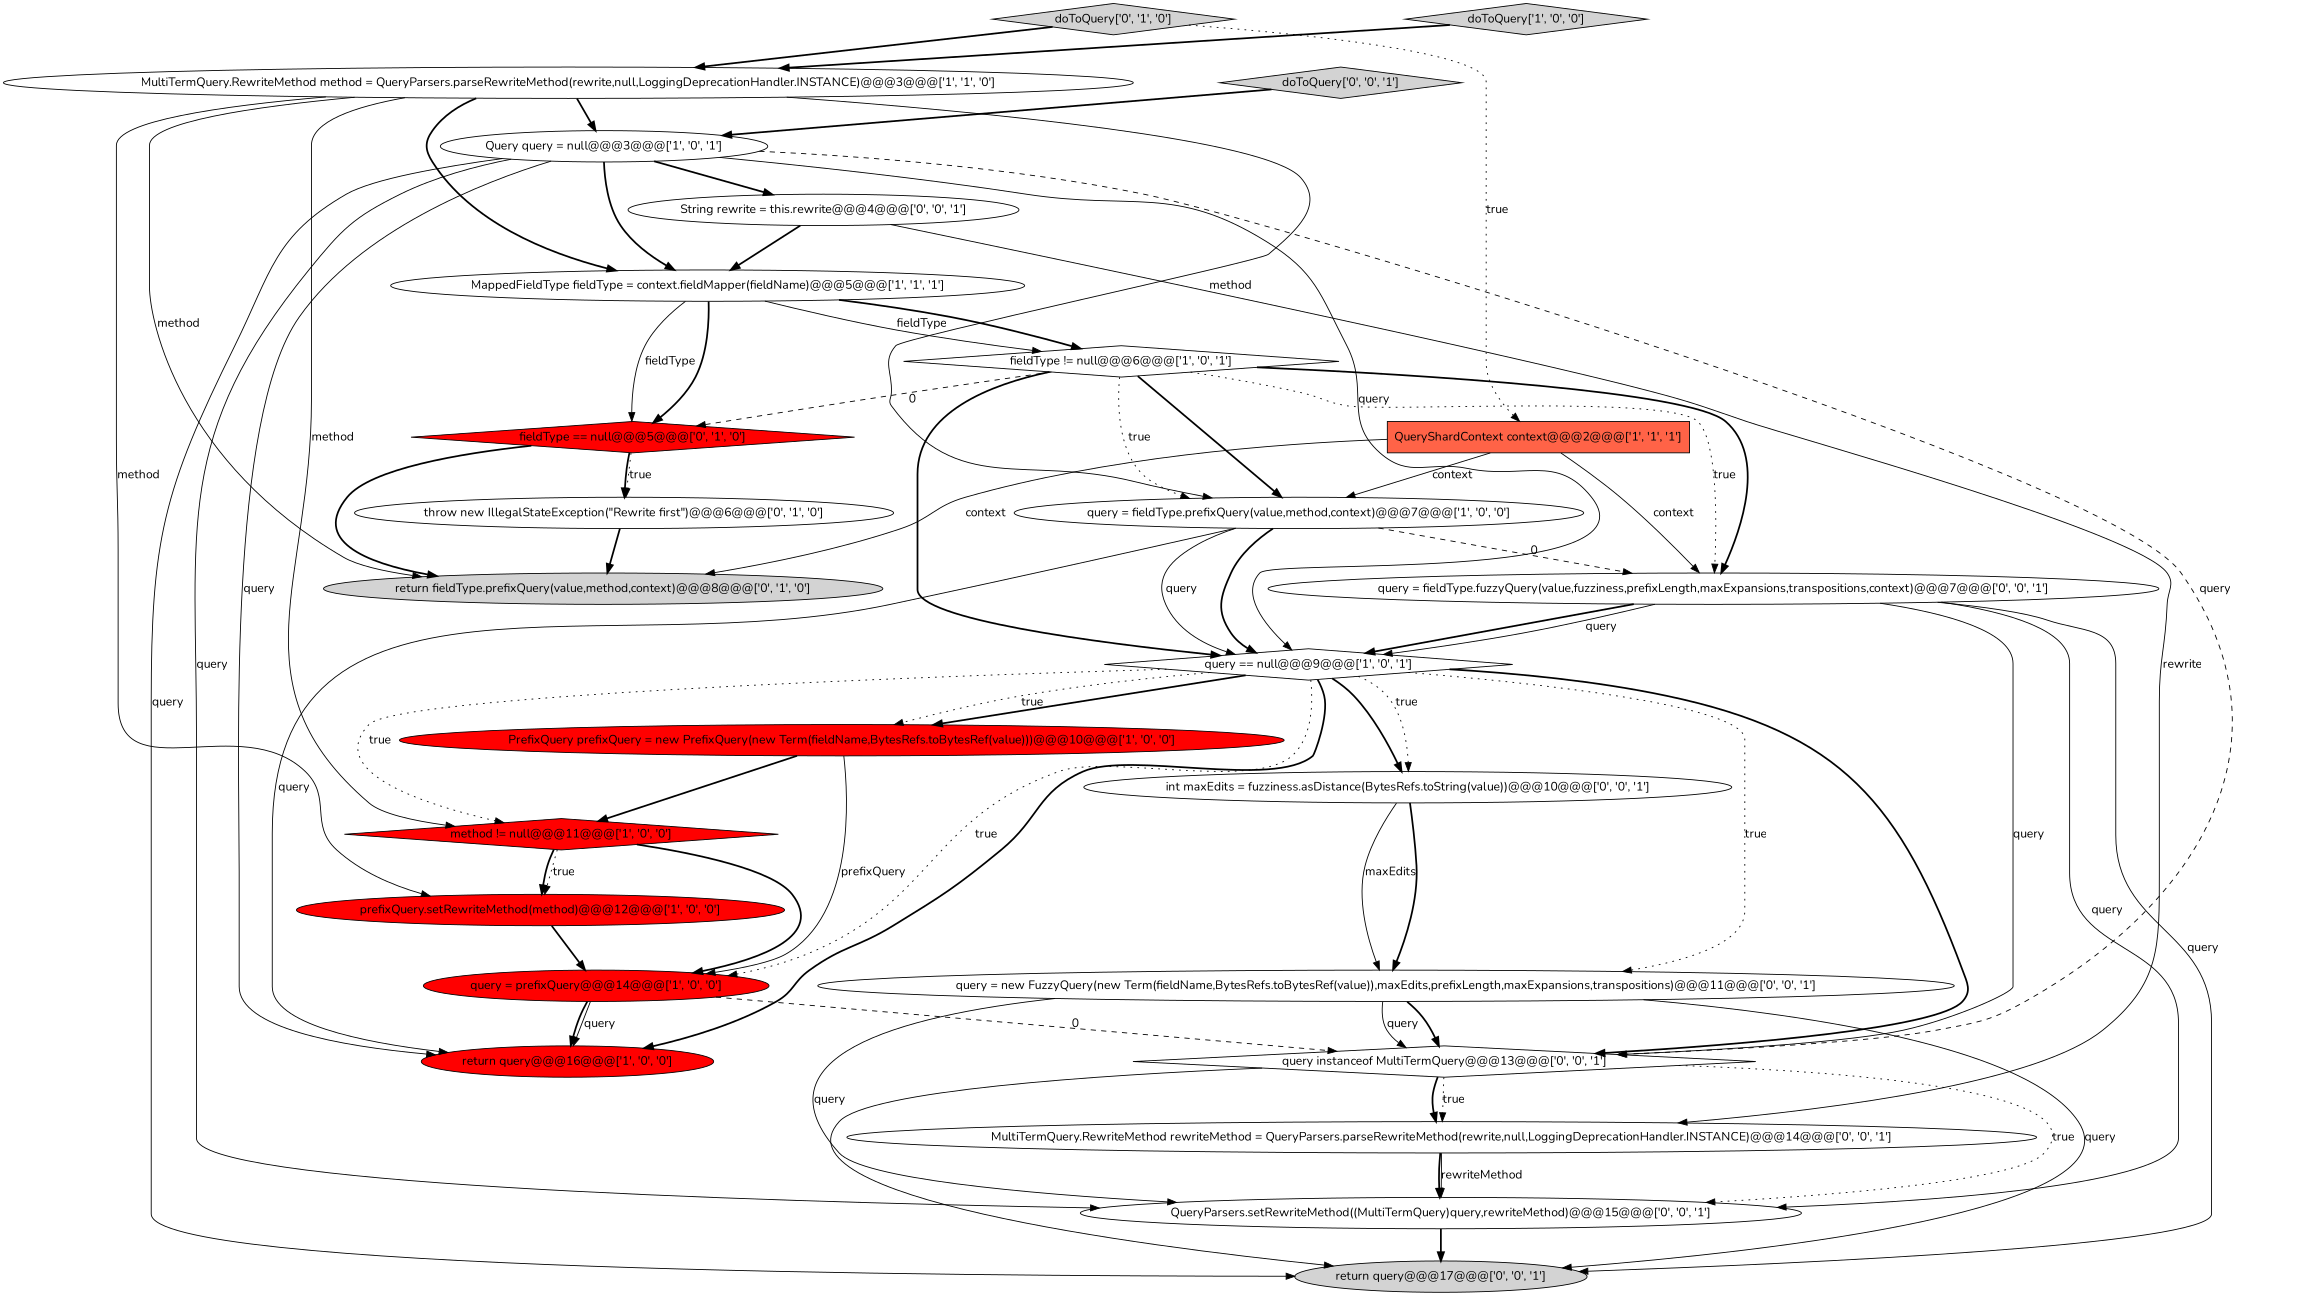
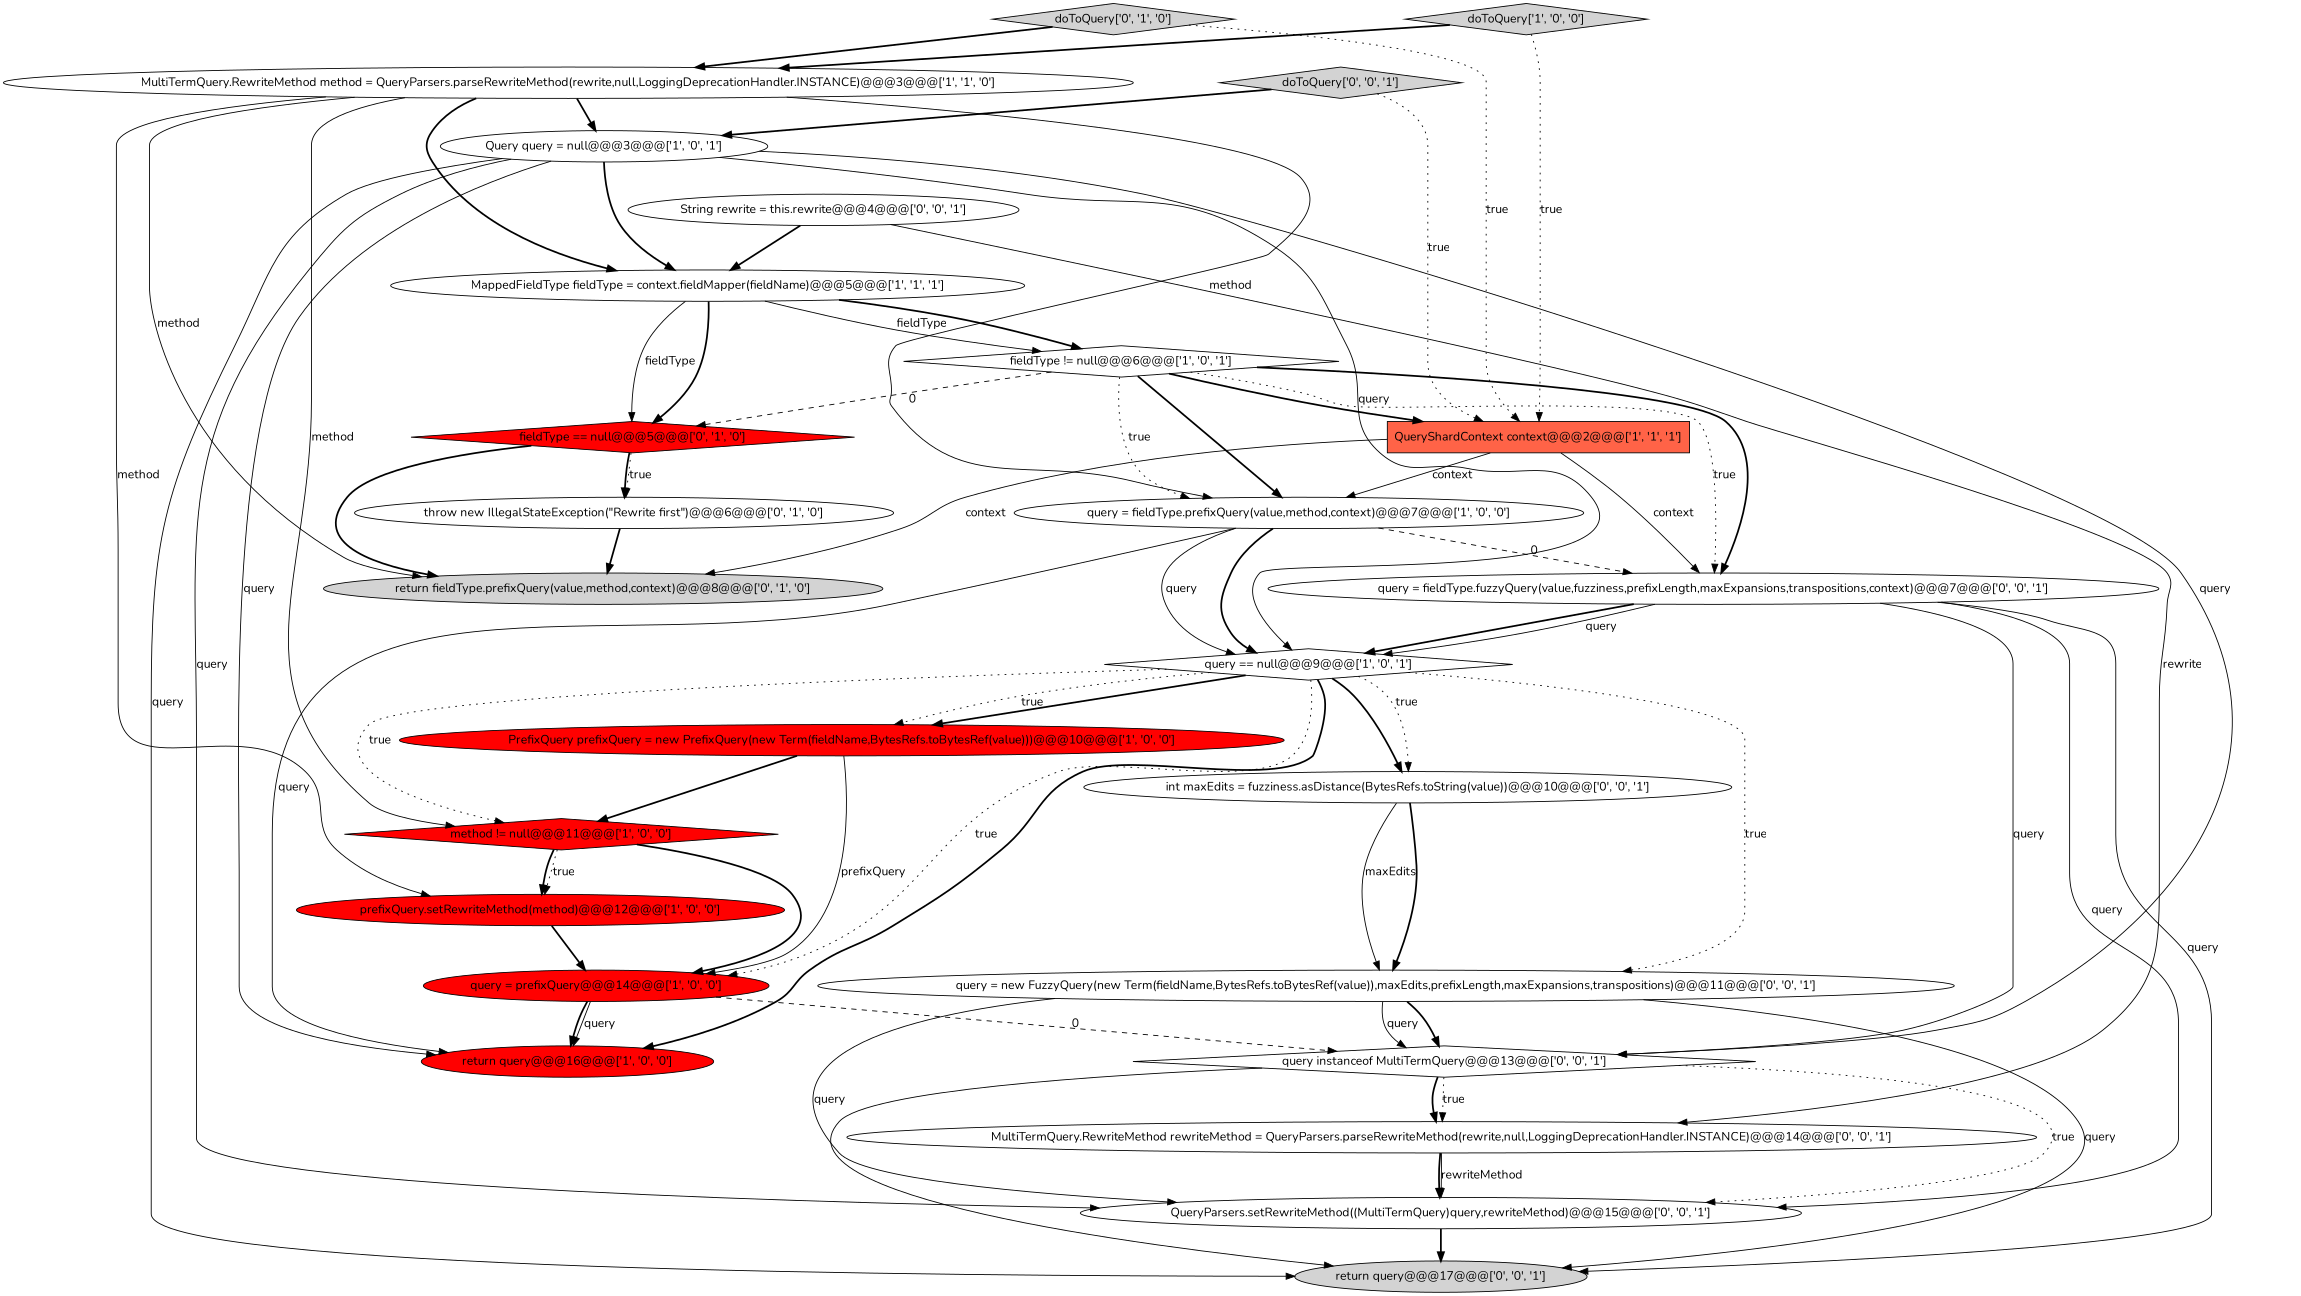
edge "Query query = null@@@3@@@['1', '0', '1']" -> "String rewrite = this.rewrite@@@4@@@['0', '0', '1']": removed
edge "doToQuery['1', '0', '0']" -> "QueryShardContext context@@@2@@@['1', '1', '1']": added, label "true"
edge "doToQuery['0', '0', '1']" -> "QueryShardContext context@@@2@@@['1', '1', '1']": added, label "true"
edge "Query query = null@@@3@@@['1', '0', '1']" -> "query instanceof MultiTermQuery@@@13@@@['0', '0', '1']": style dashed -> solid
edge "fieldType != null@@@6@@@['1', '0', '1']" -> "query == null@@@9@@@['1', '0', '1']": now "fieldType != null@@@6@@@['1', '0', '1']" -> "QueryShardContext context@@@2@@@['1', '1', '1']"
edge "query == null@@@9@@@['1', '0', '1']" -> "query instanceof MultiTermQuery@@@13@@@['0', '0', '1']": removed
